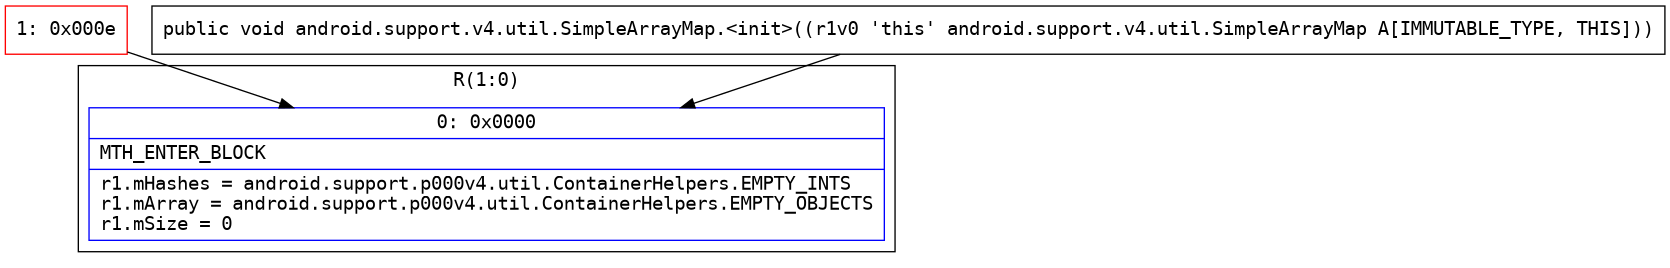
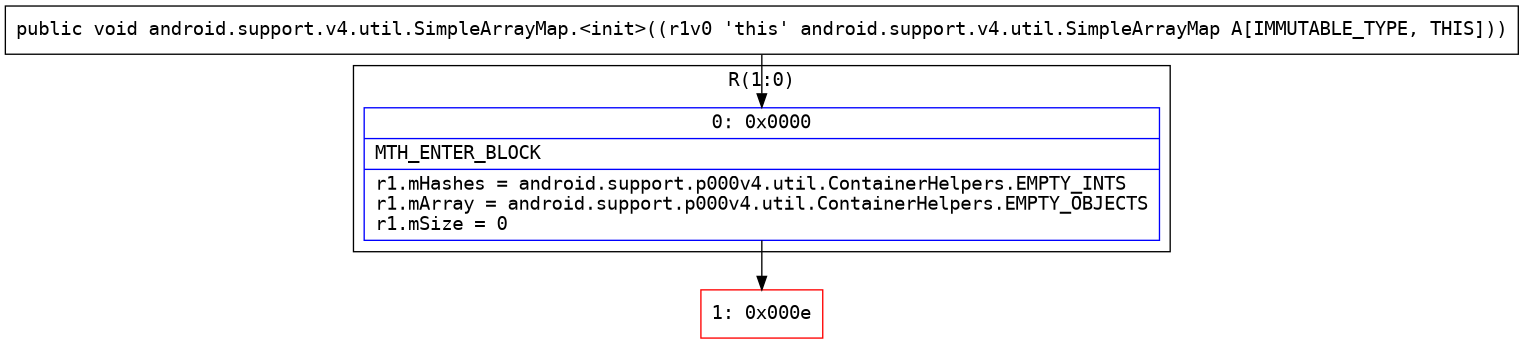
edge "1: 0x000e" -> "0: 0x0000": reversed
